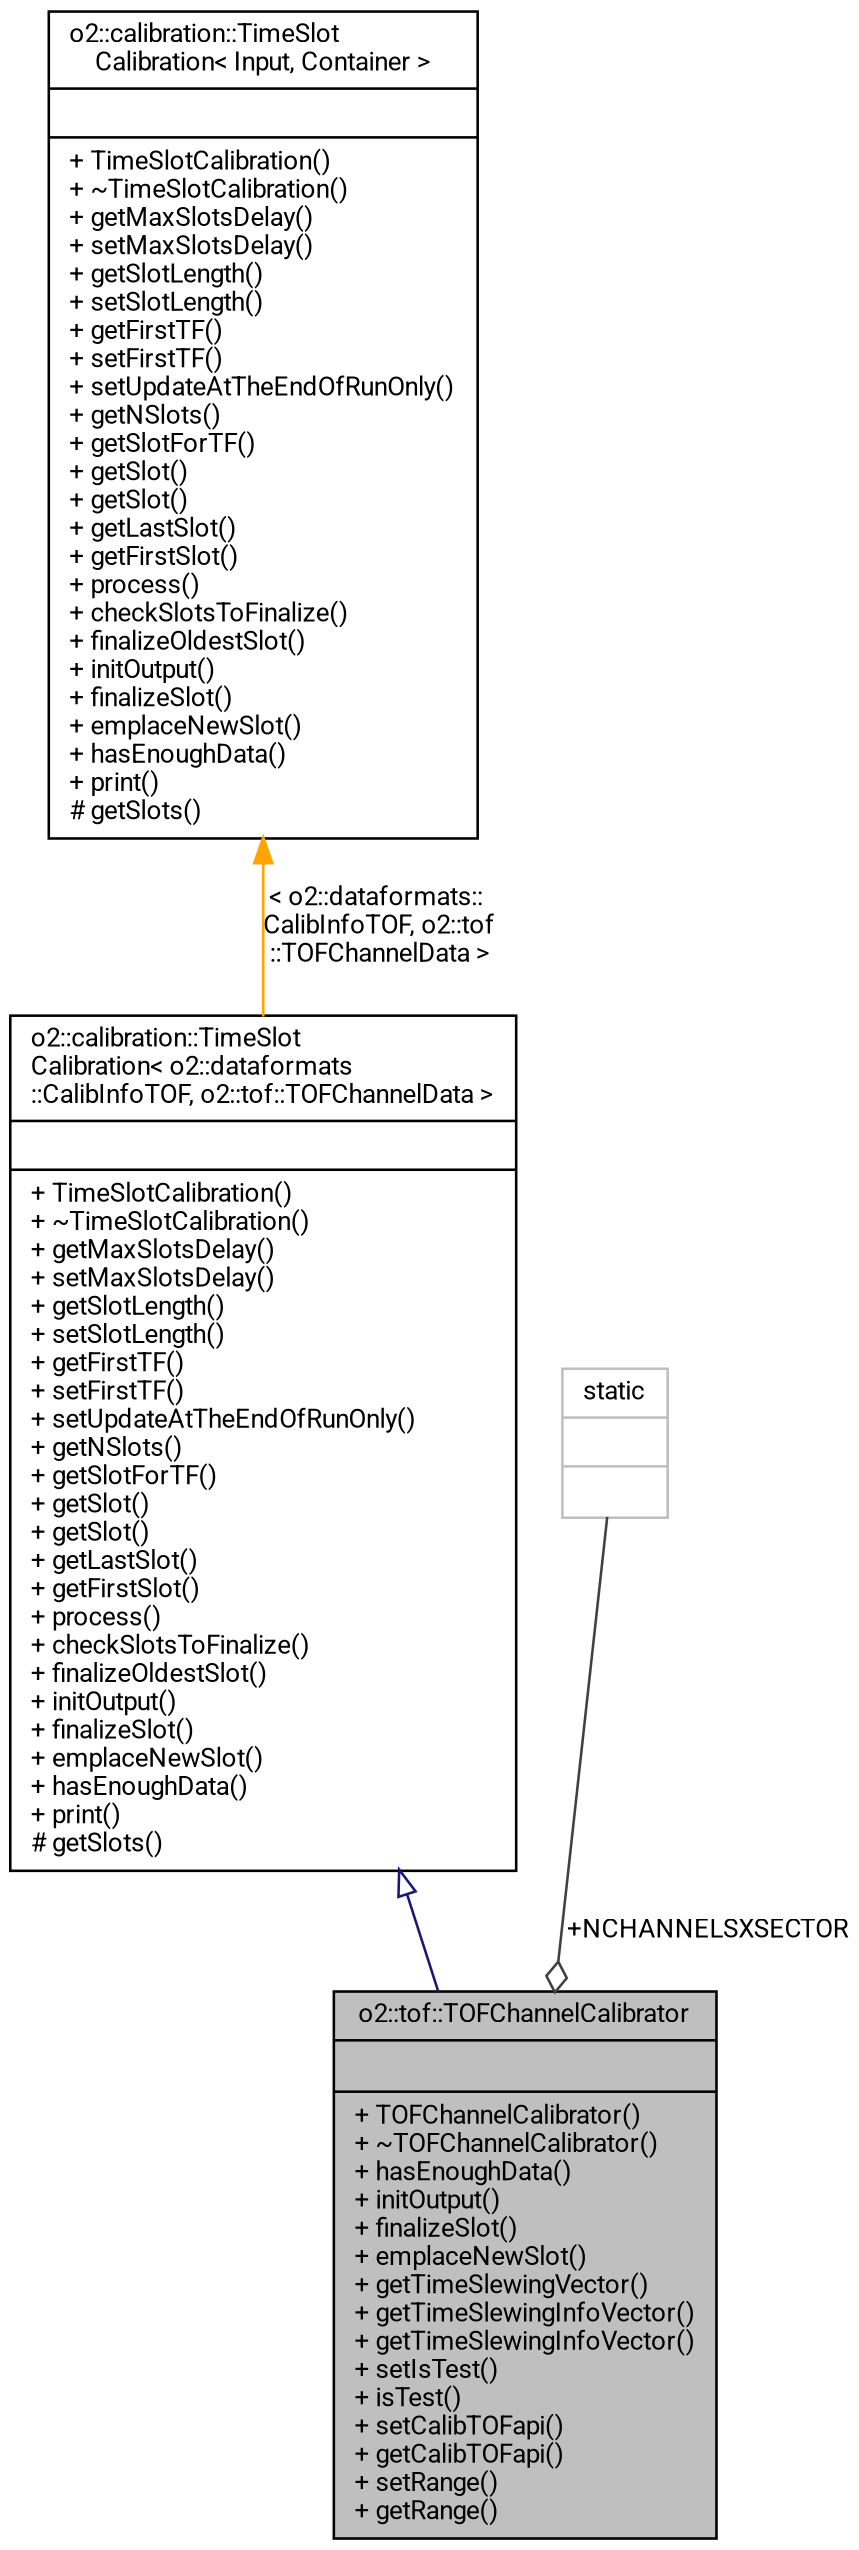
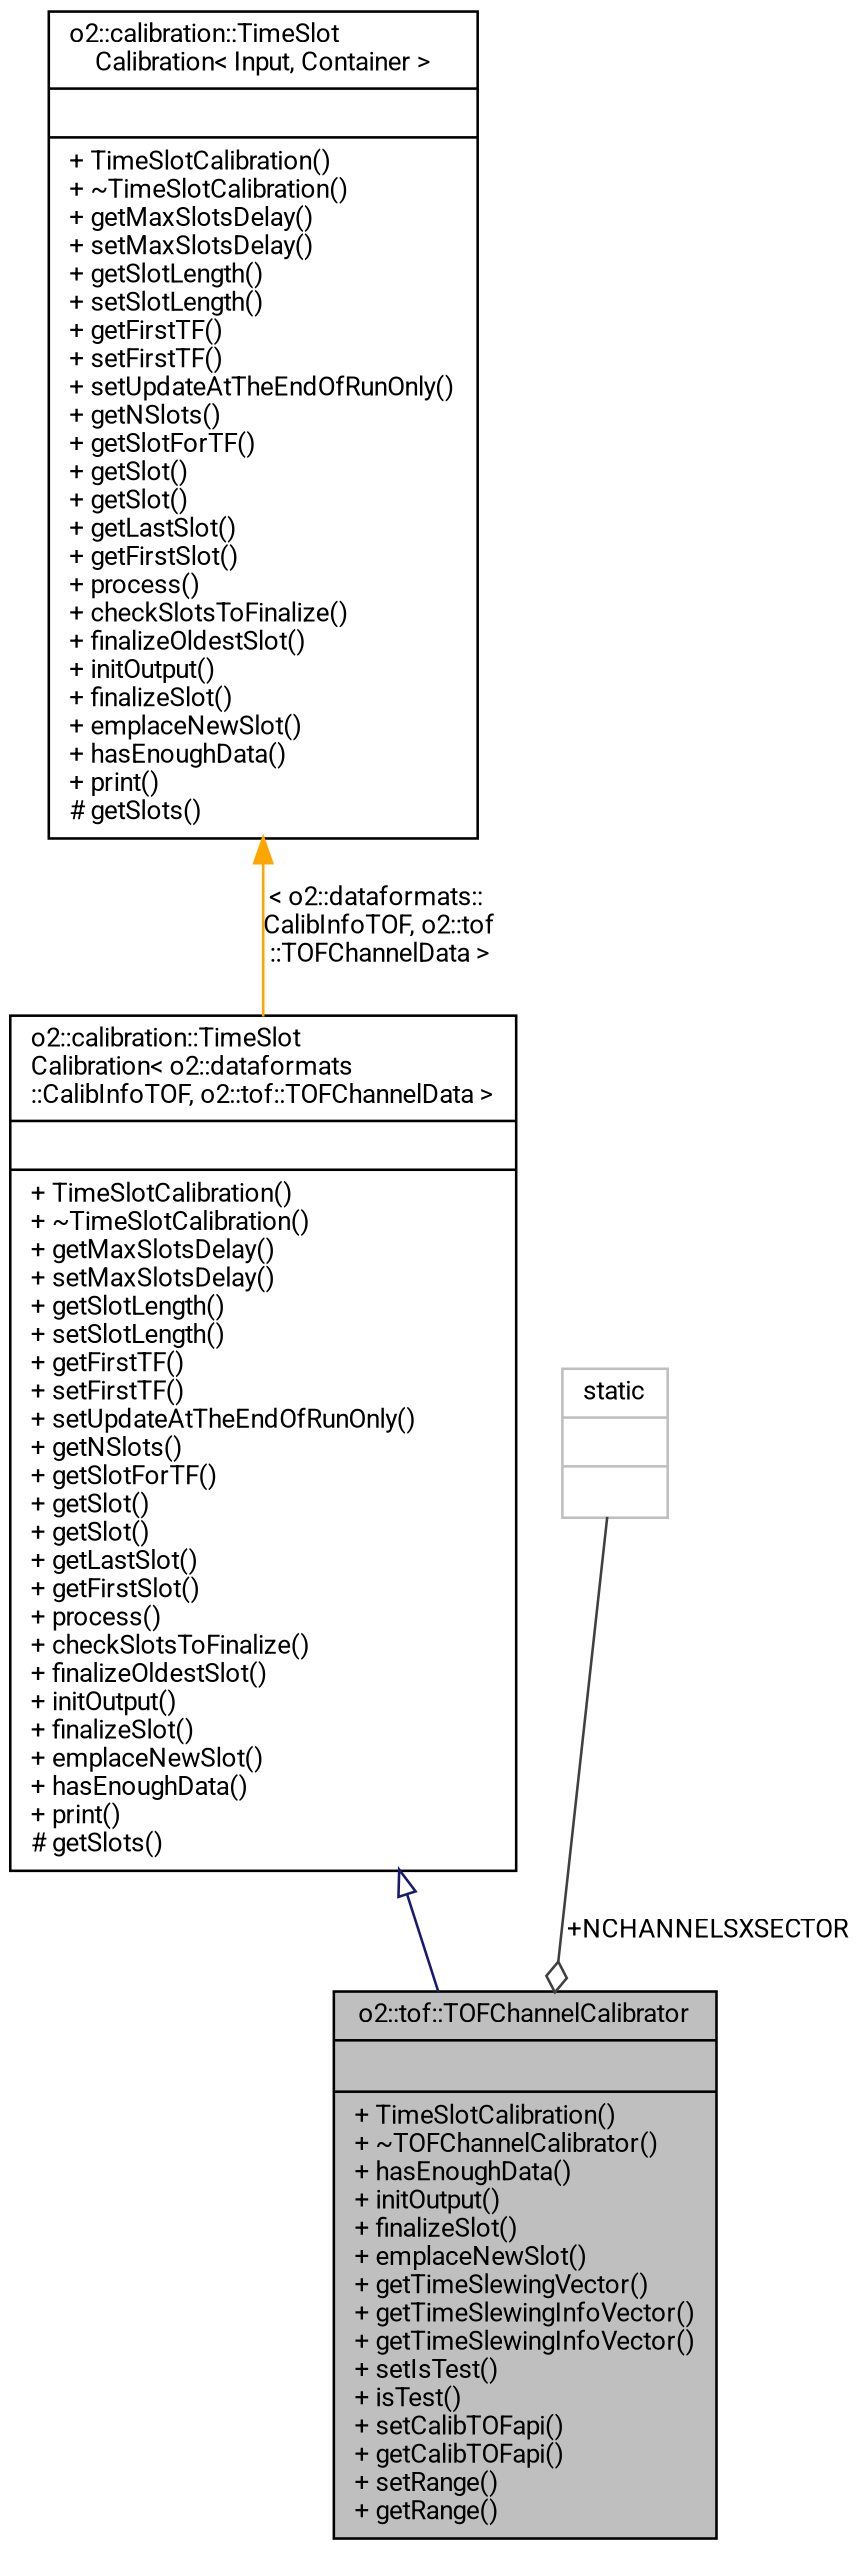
node "o2::tof::TOFChannelCalibrator": text "+ TOFChannelCalibrator()" -> "+ TimeSlotCalibration()"
